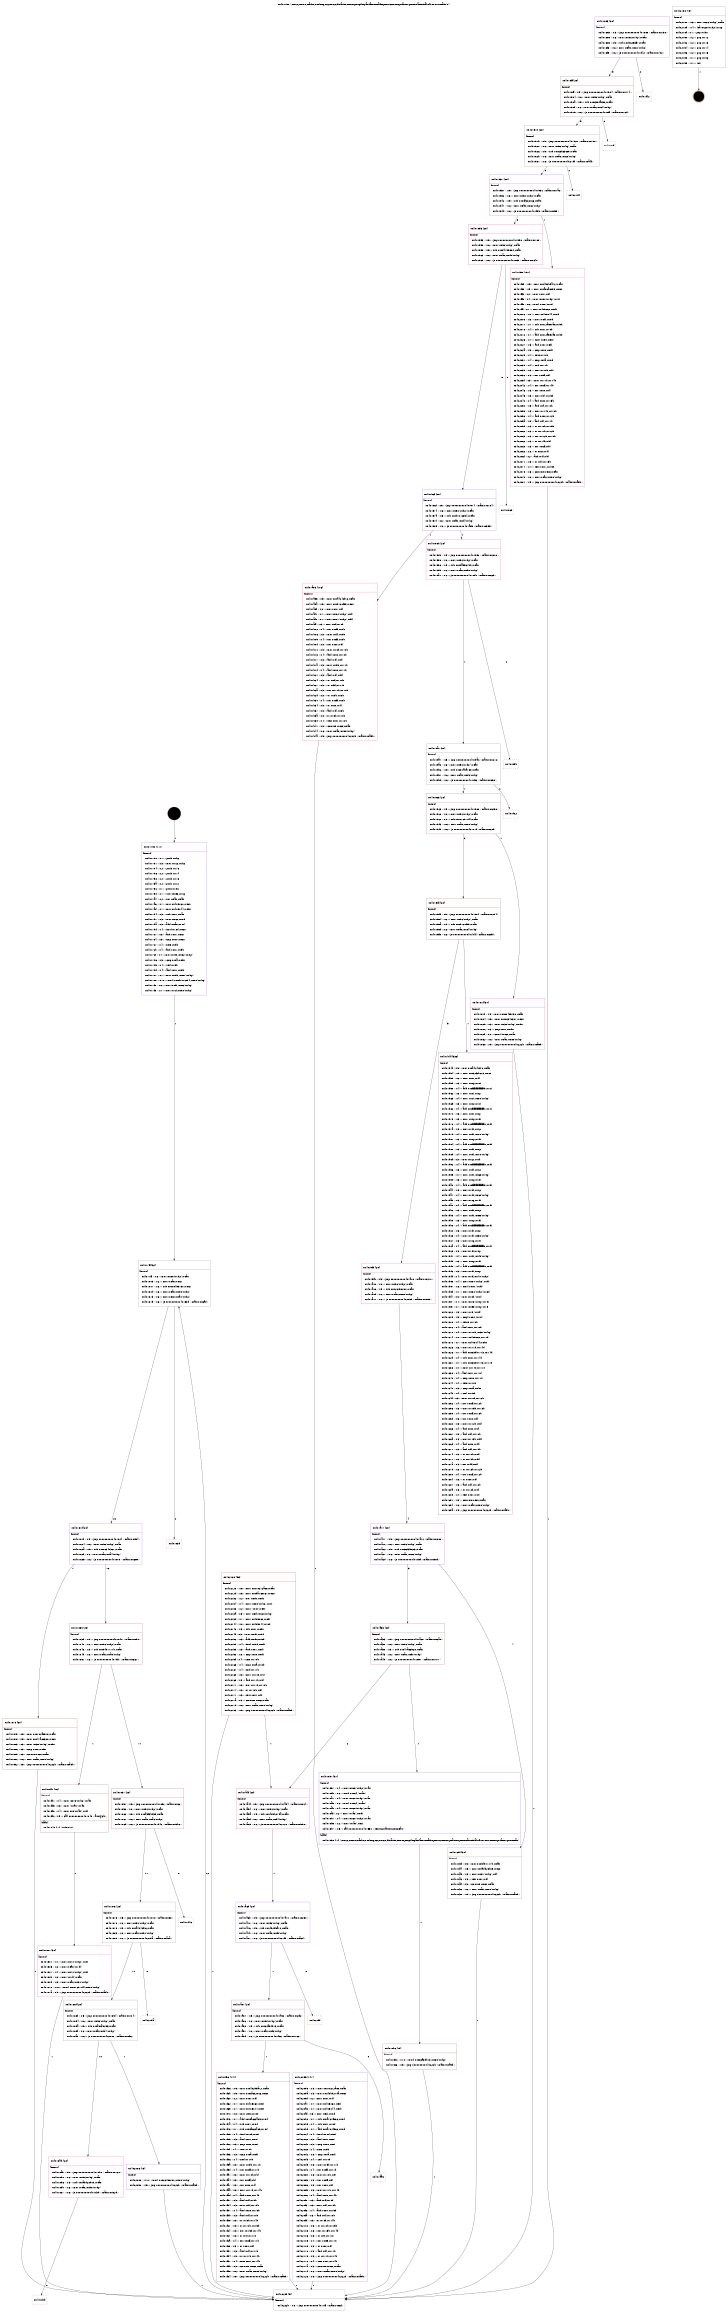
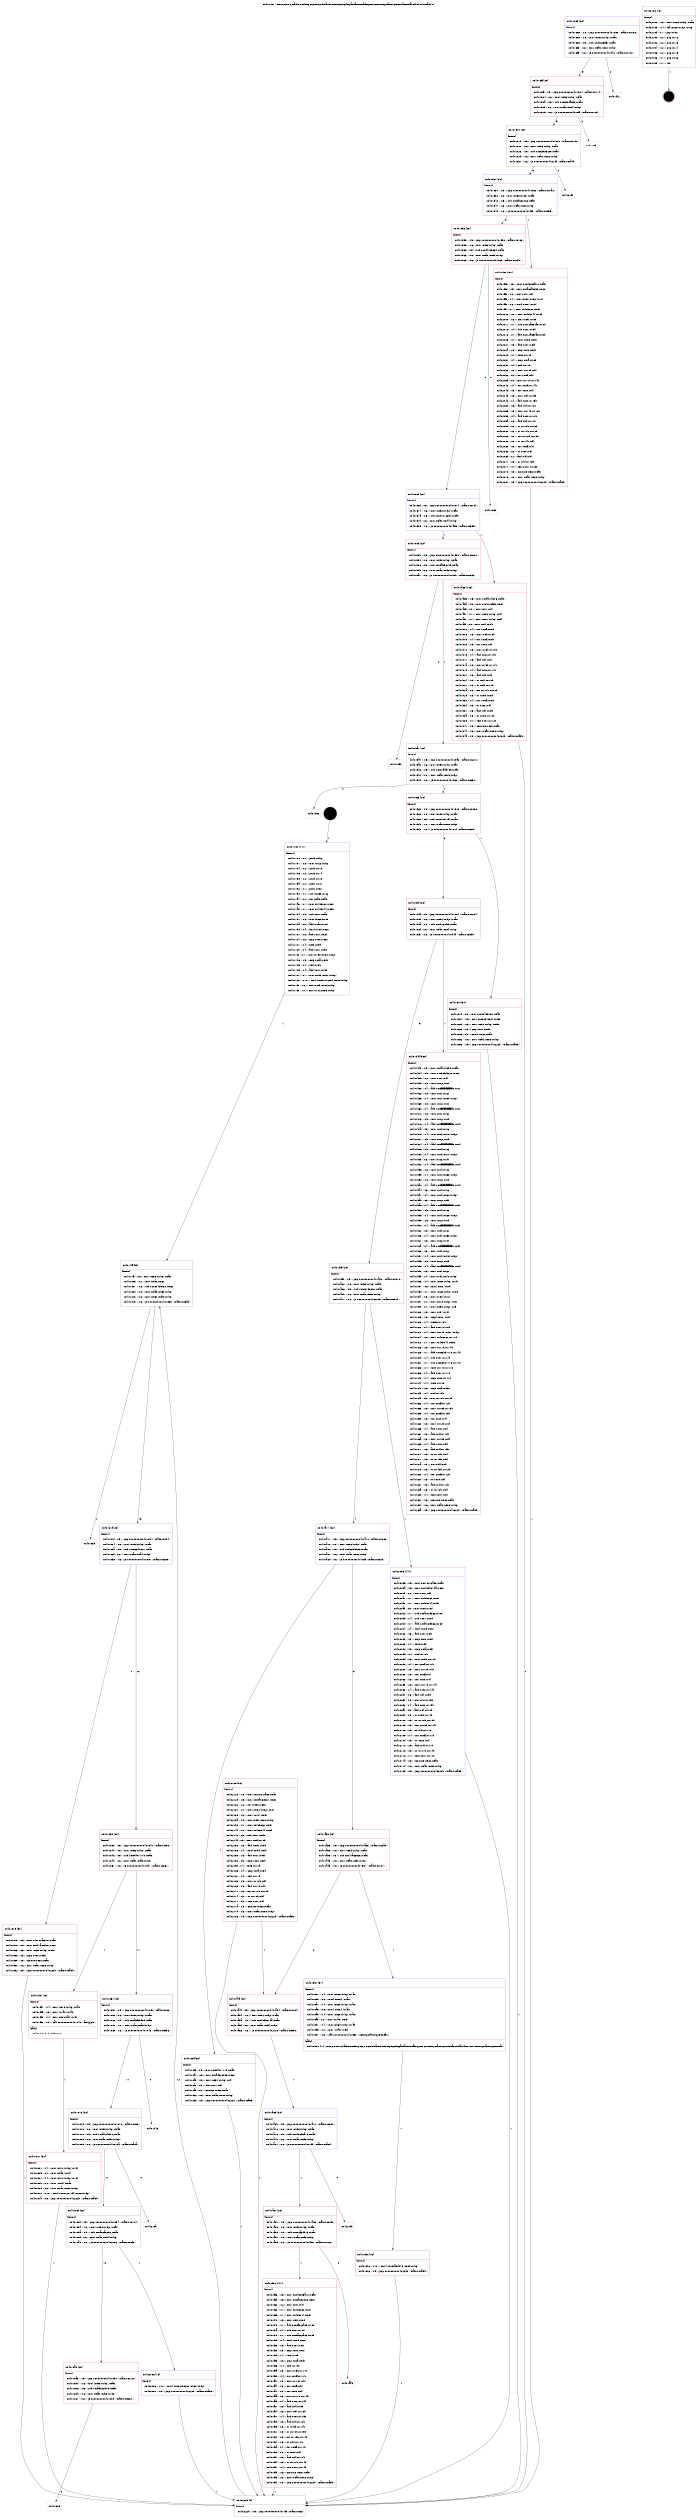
edge "0x4019fb [28]" -> "0x402095 [147]": added, label "1"
